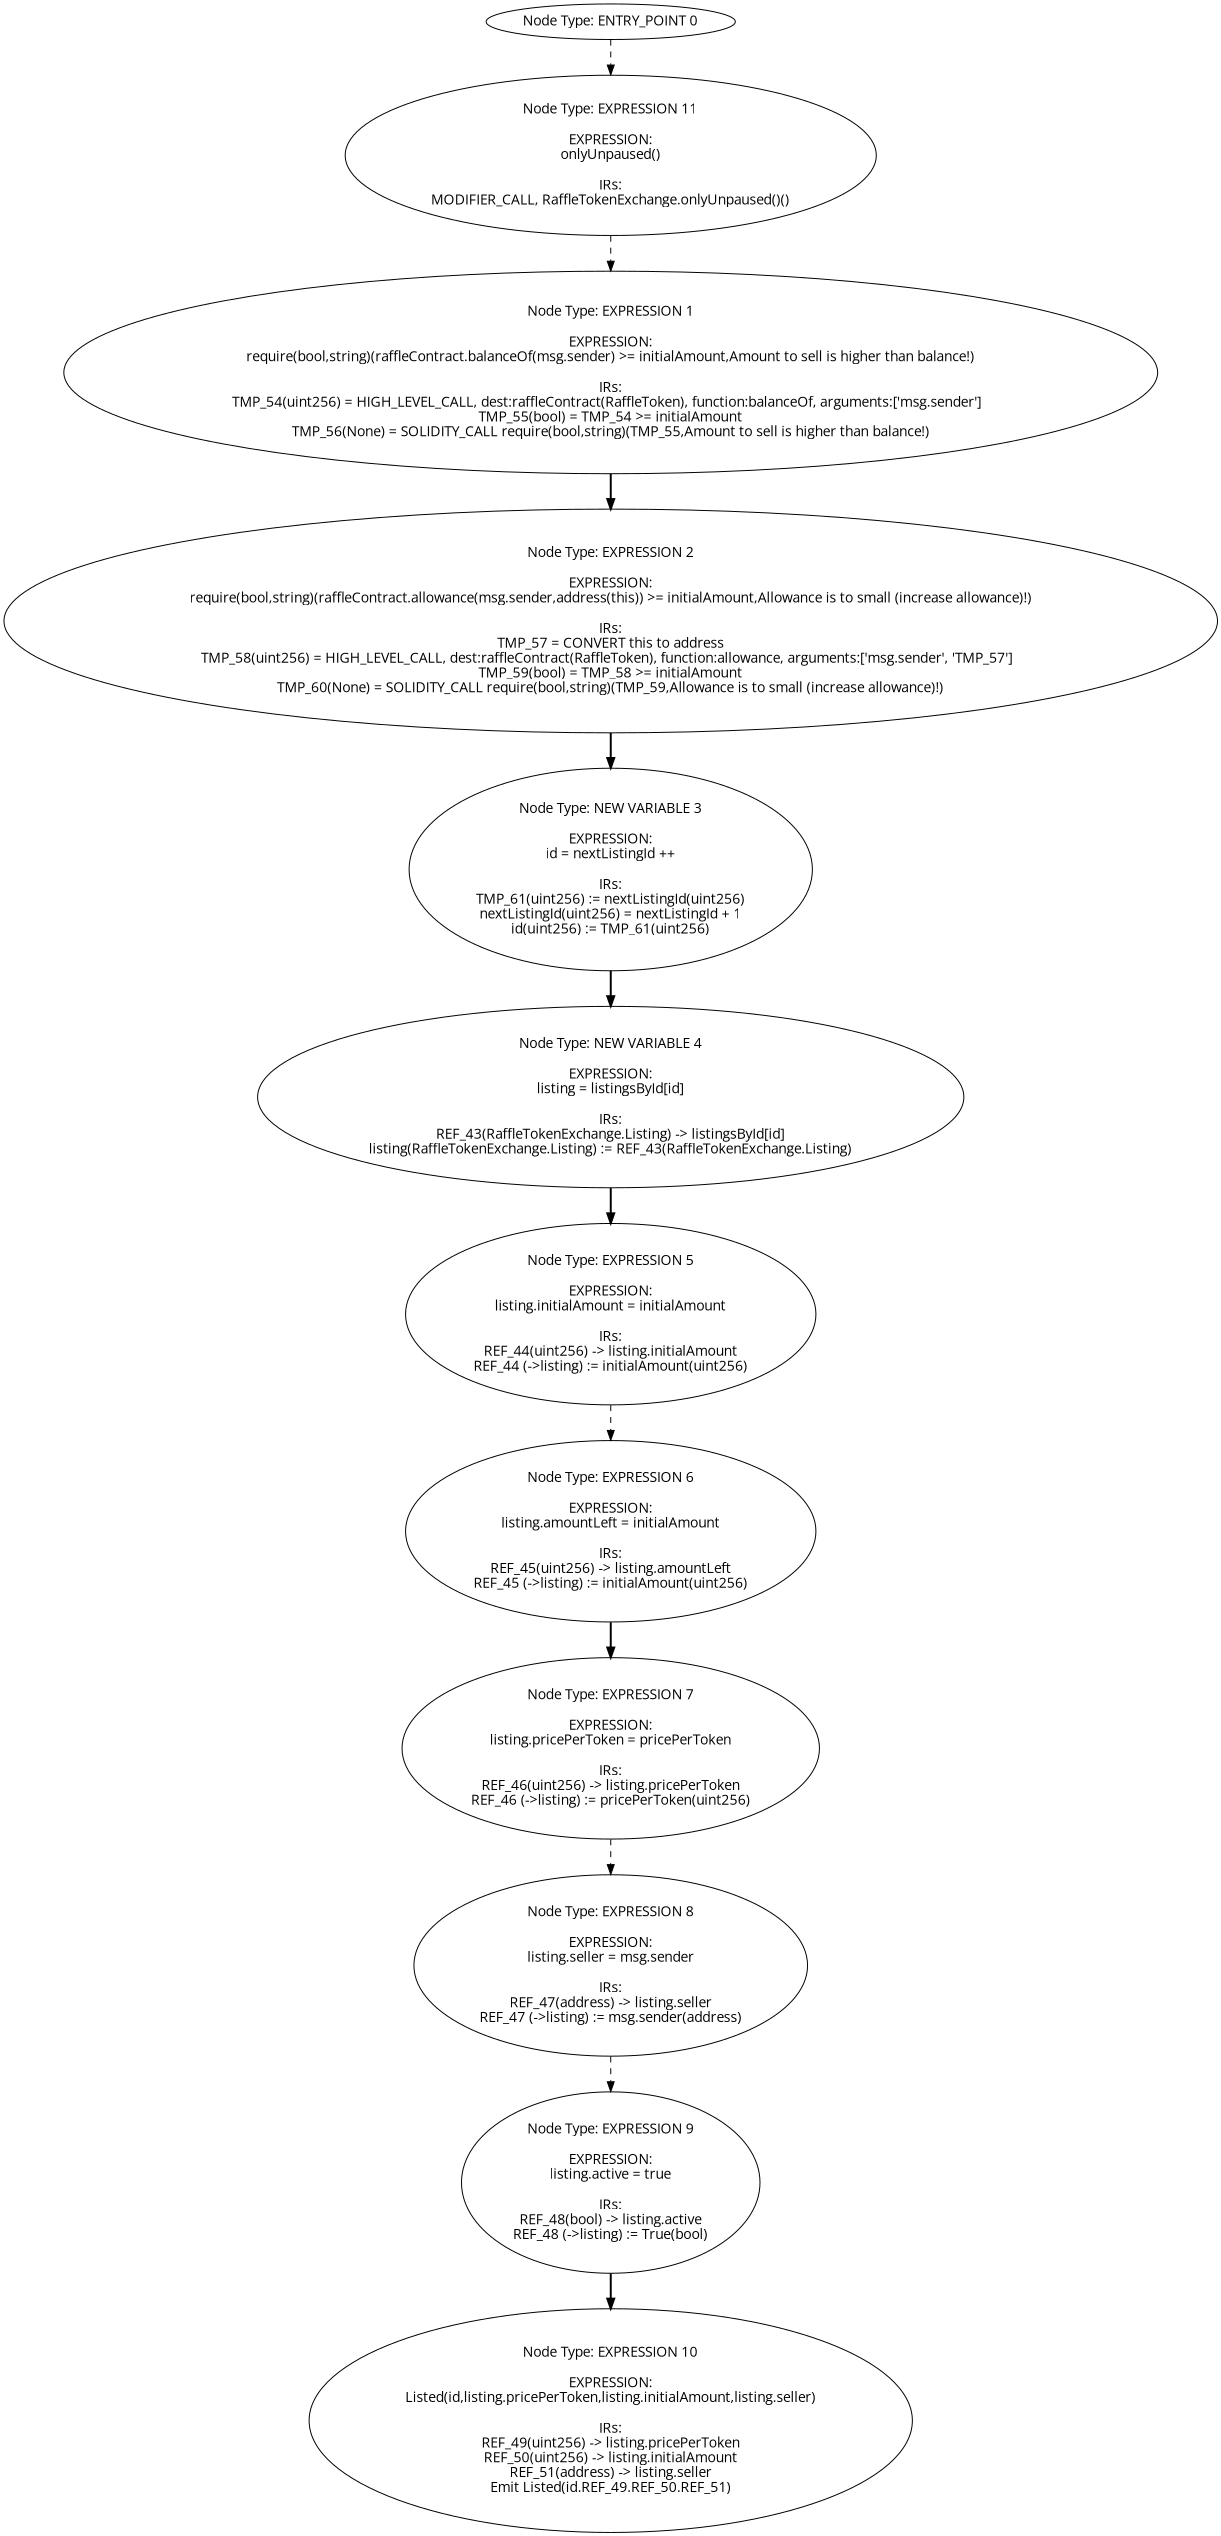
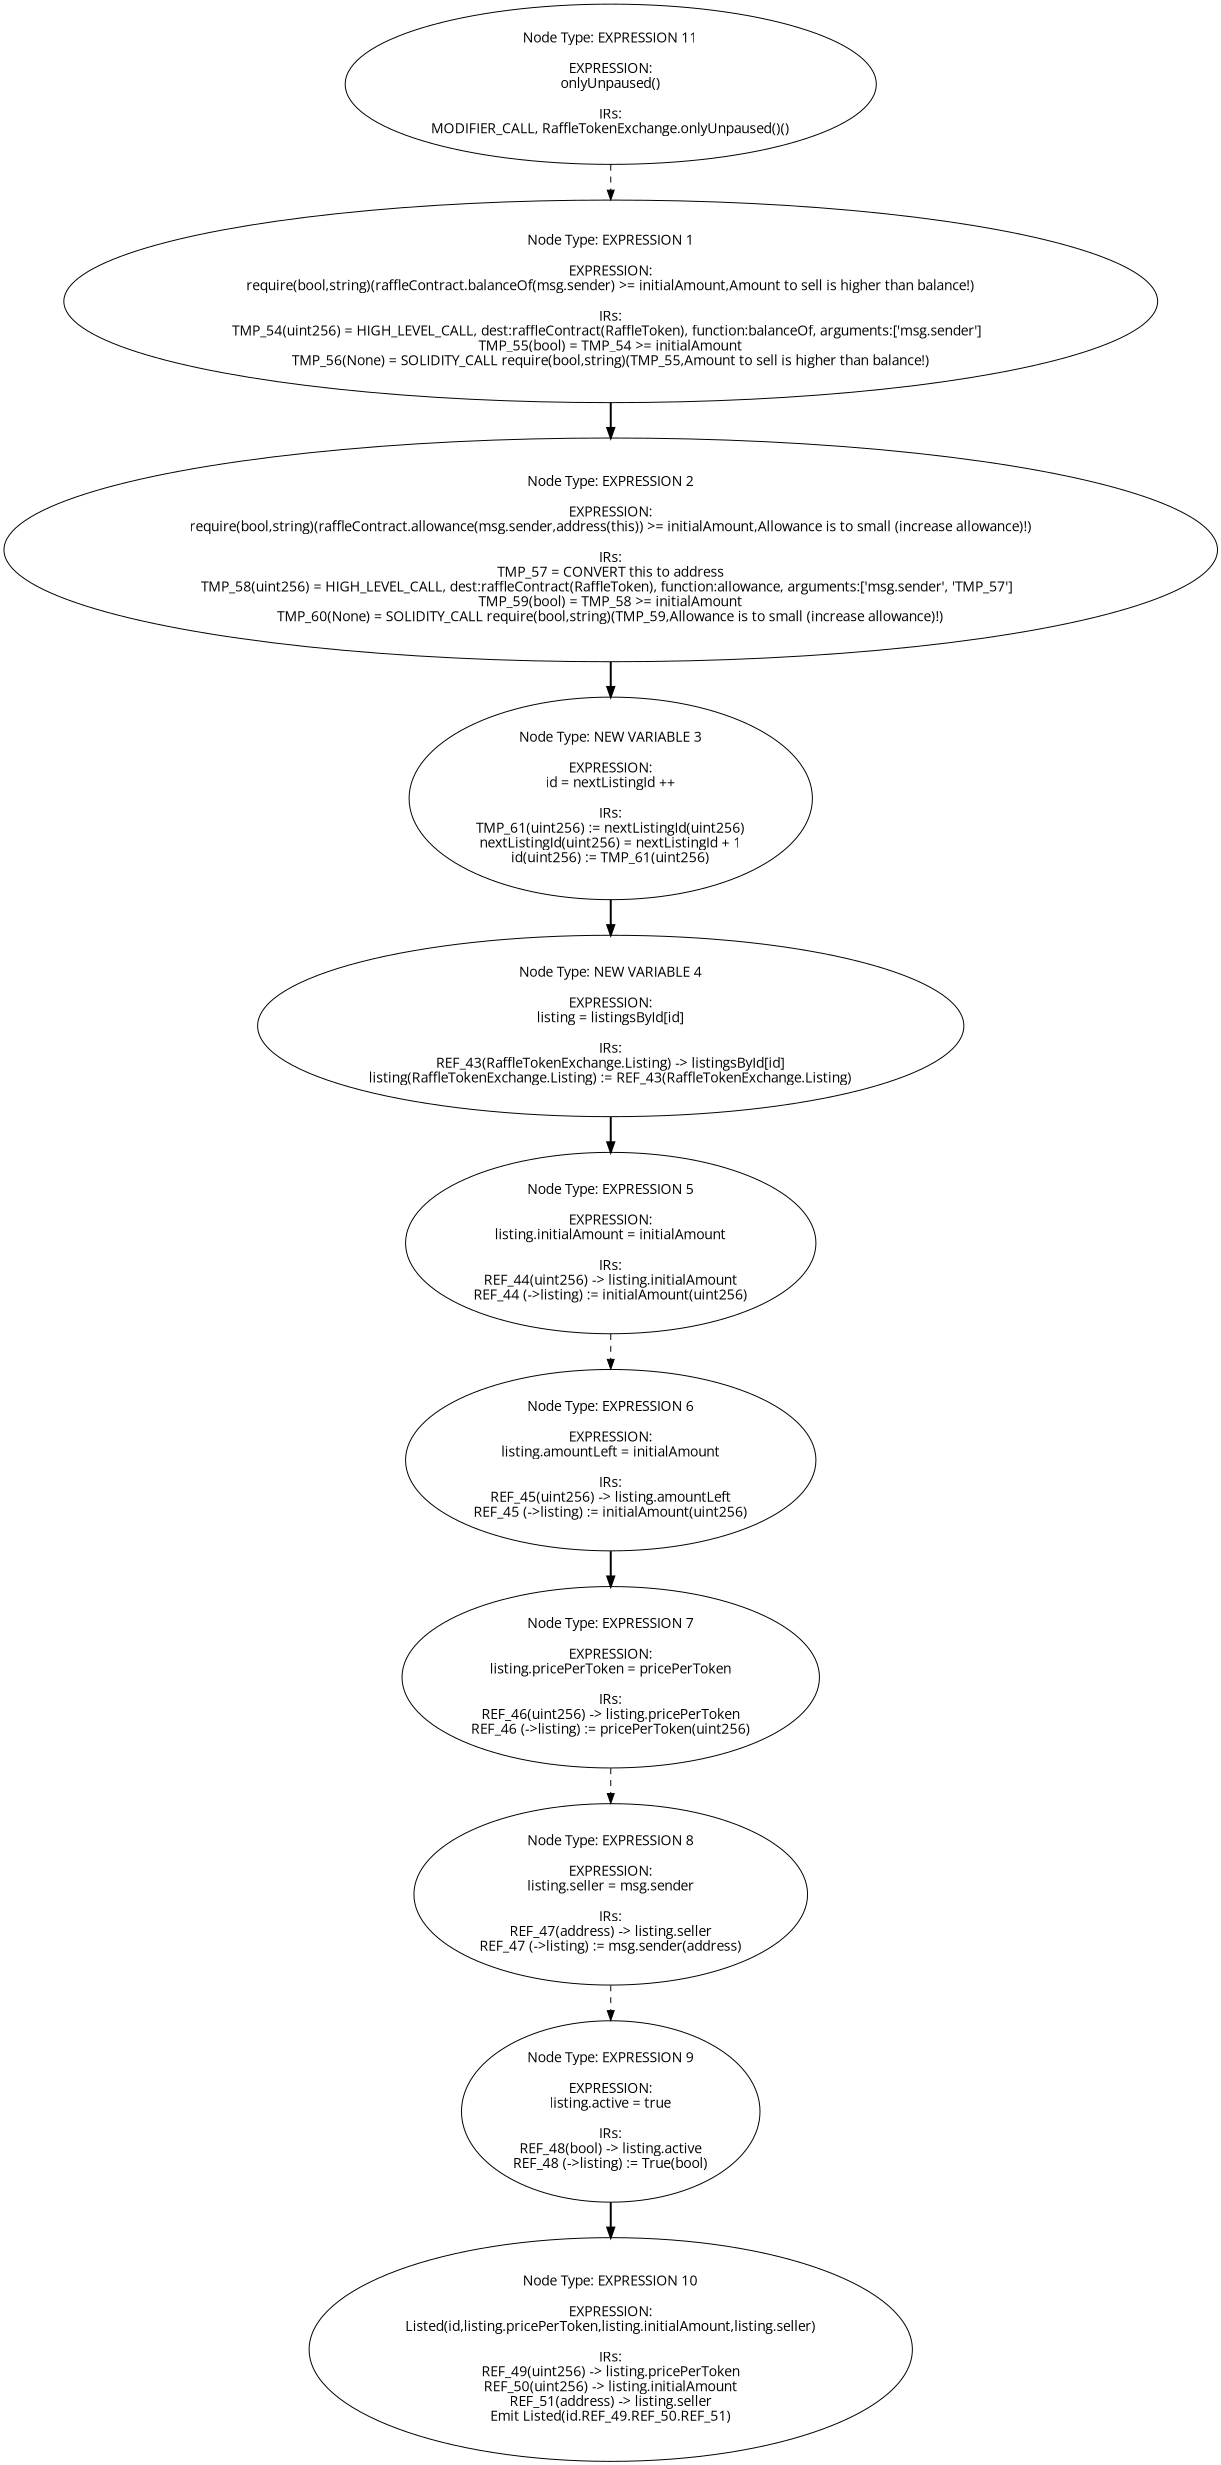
node "Node Type: ENTRY_POINT 0": removed
